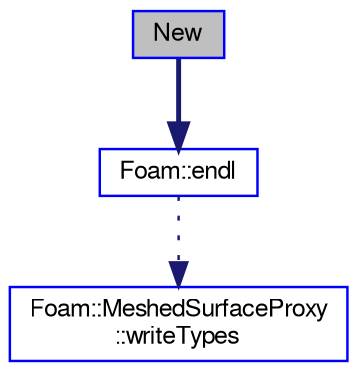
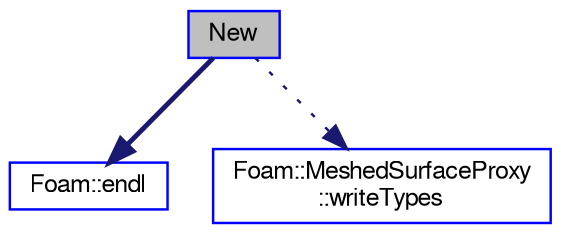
edge "Foam::endl" -> "Foam::MeshedSurfaceProxy ::writeTypes": now "New" -> "Foam::MeshedSurfaceProxy ::writeTypes"
